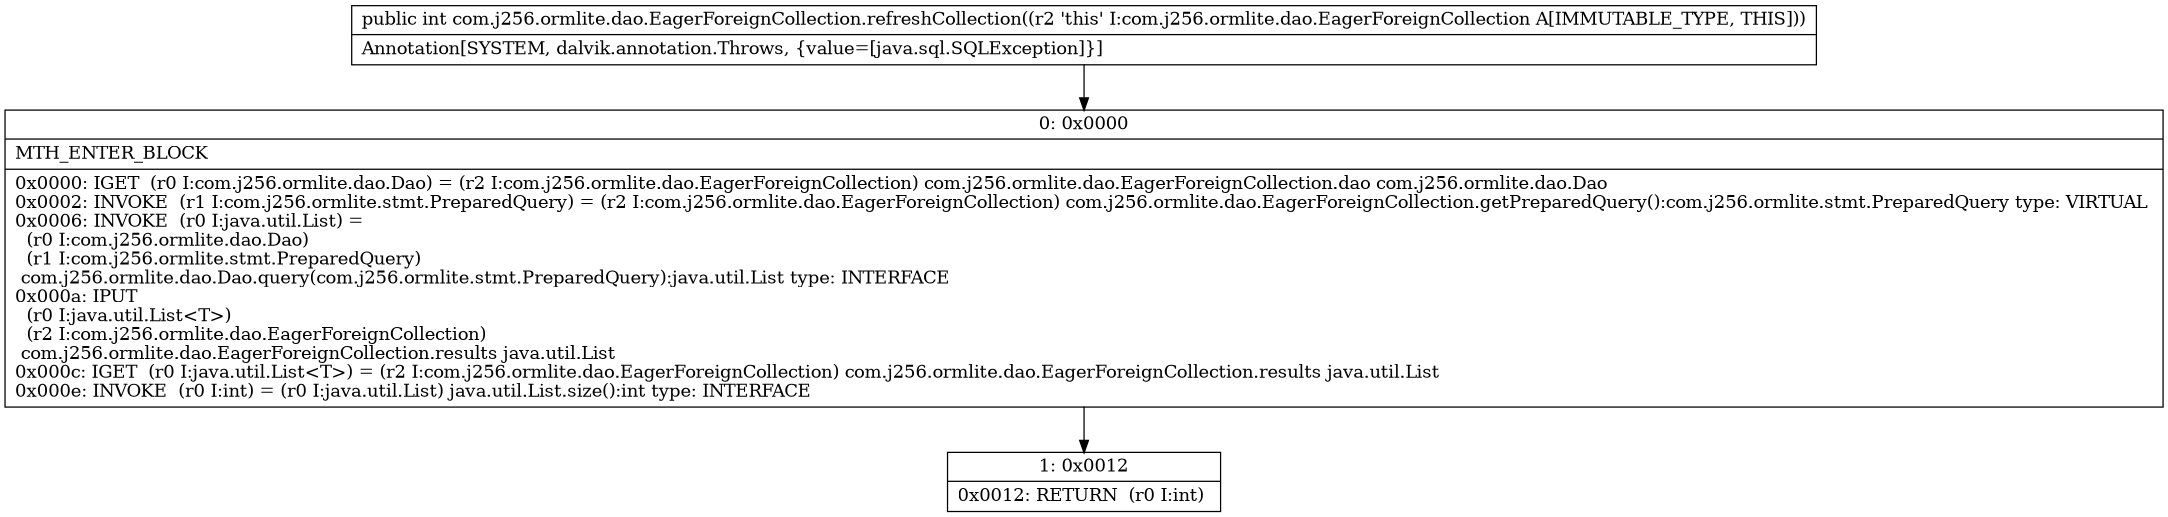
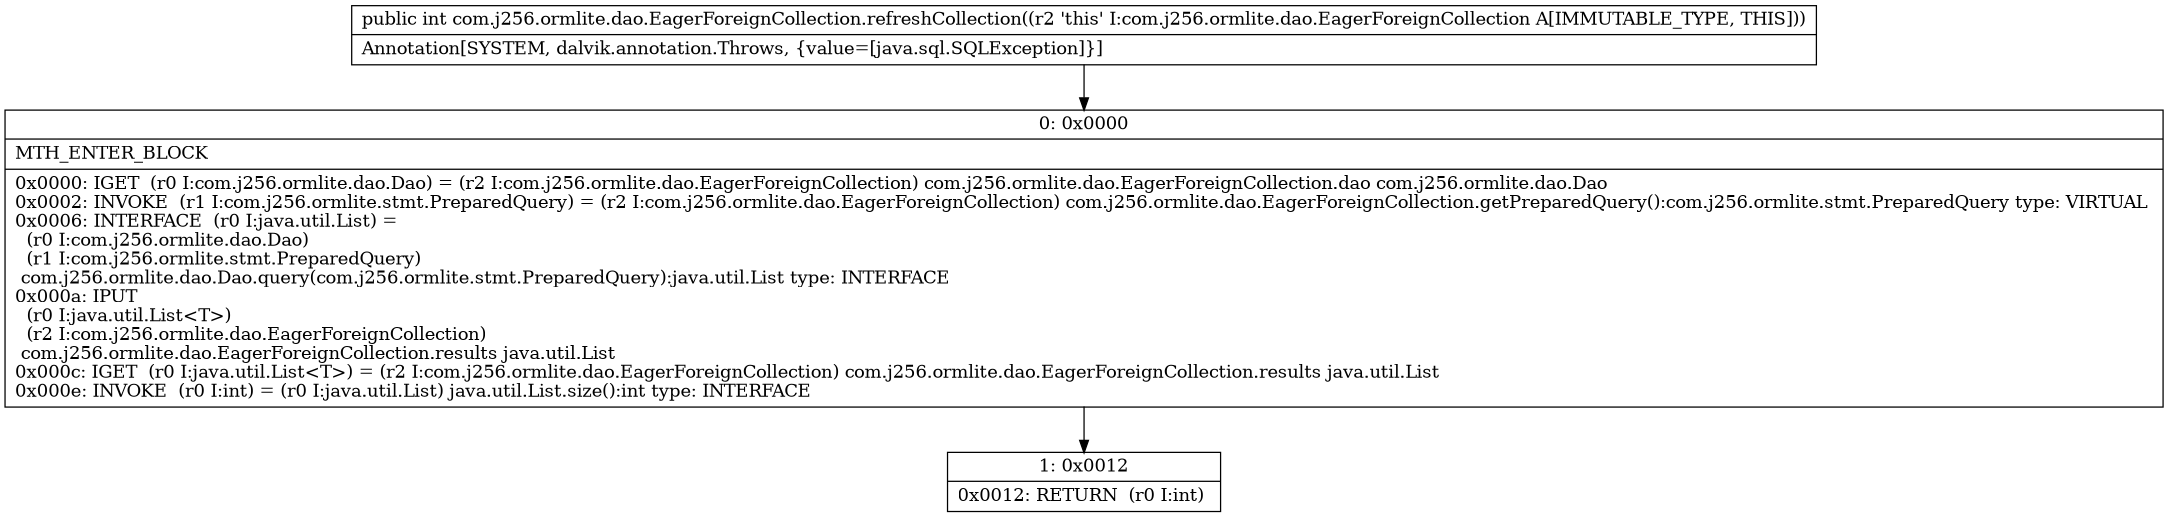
node "0: 0x0000": text "0x0006: INVOKE  (r0 I:java.util.List) =" -> "0x0006: INTERFACE  (r0 I:java.util.List) ="
